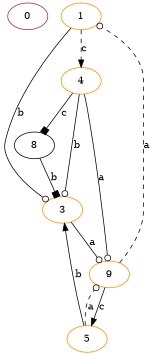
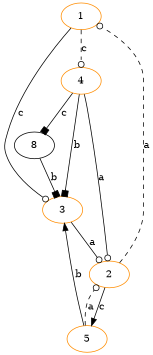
node "0": removed
edge "1" -> "4": arrowhead normal -> odot
edge "1" -> "3": label "b" -> "c"
edge "4" -> "3": arrowhead odot -> box
node "9": label "9" -> "2"
